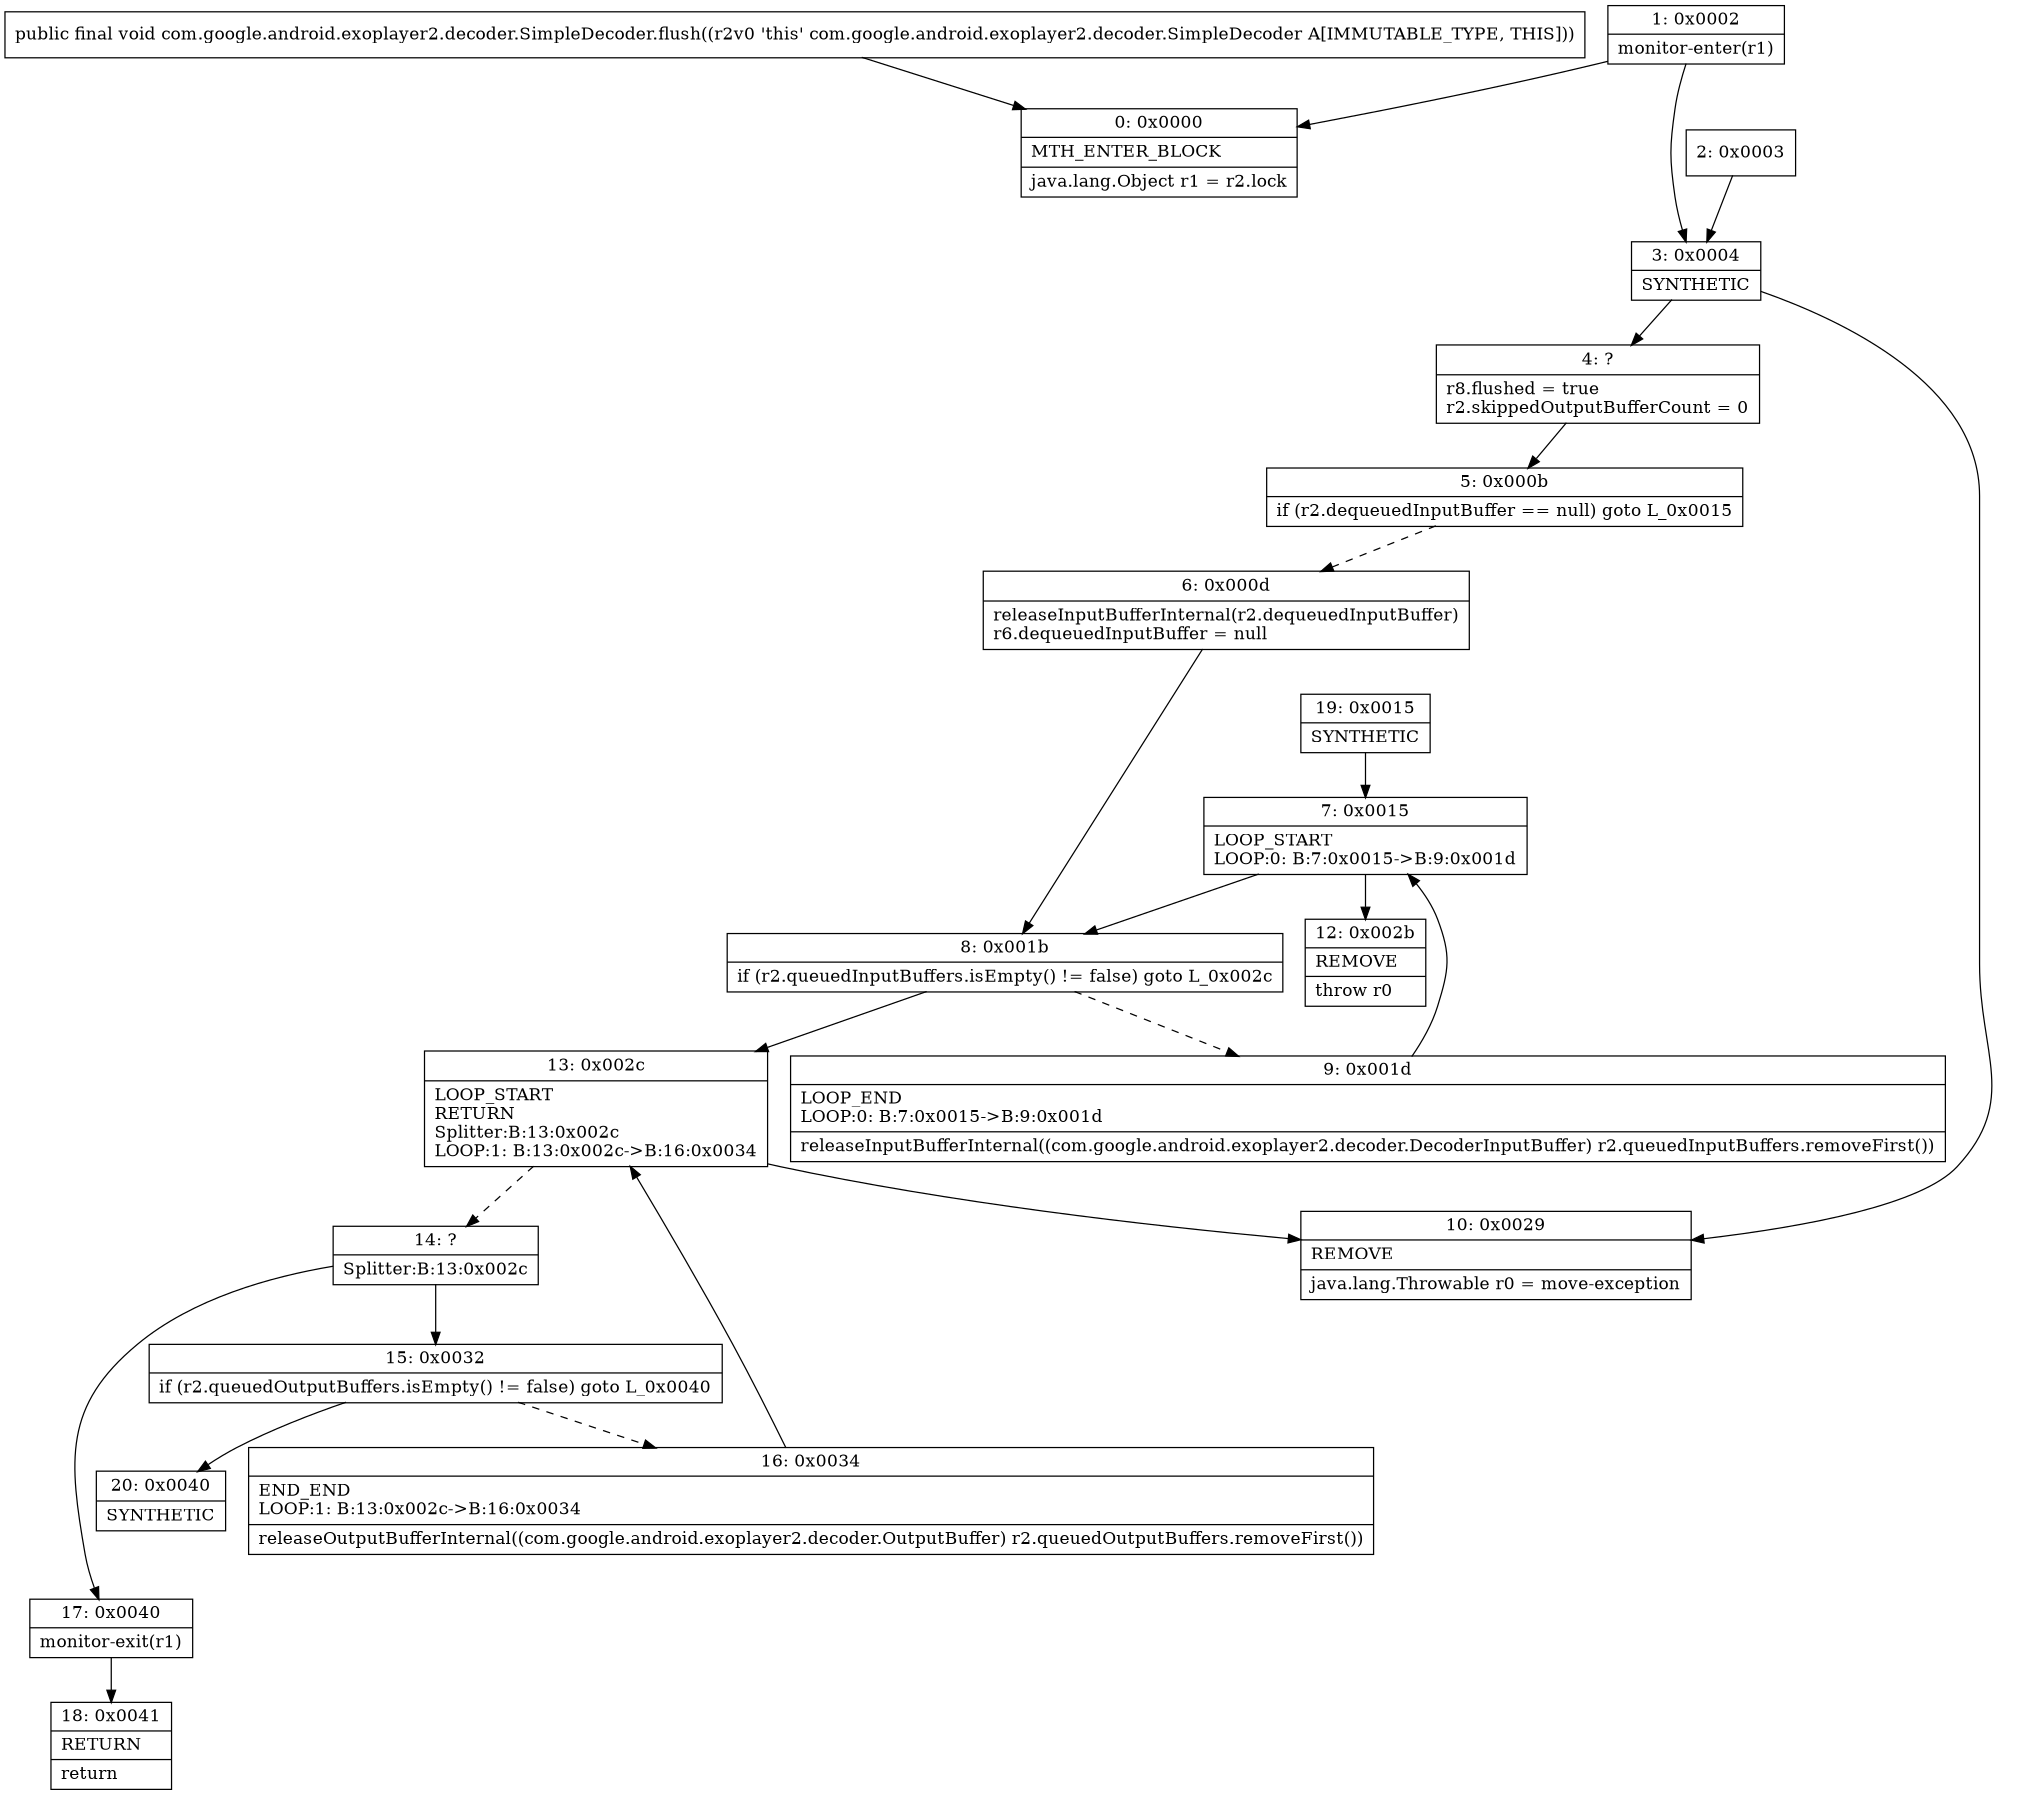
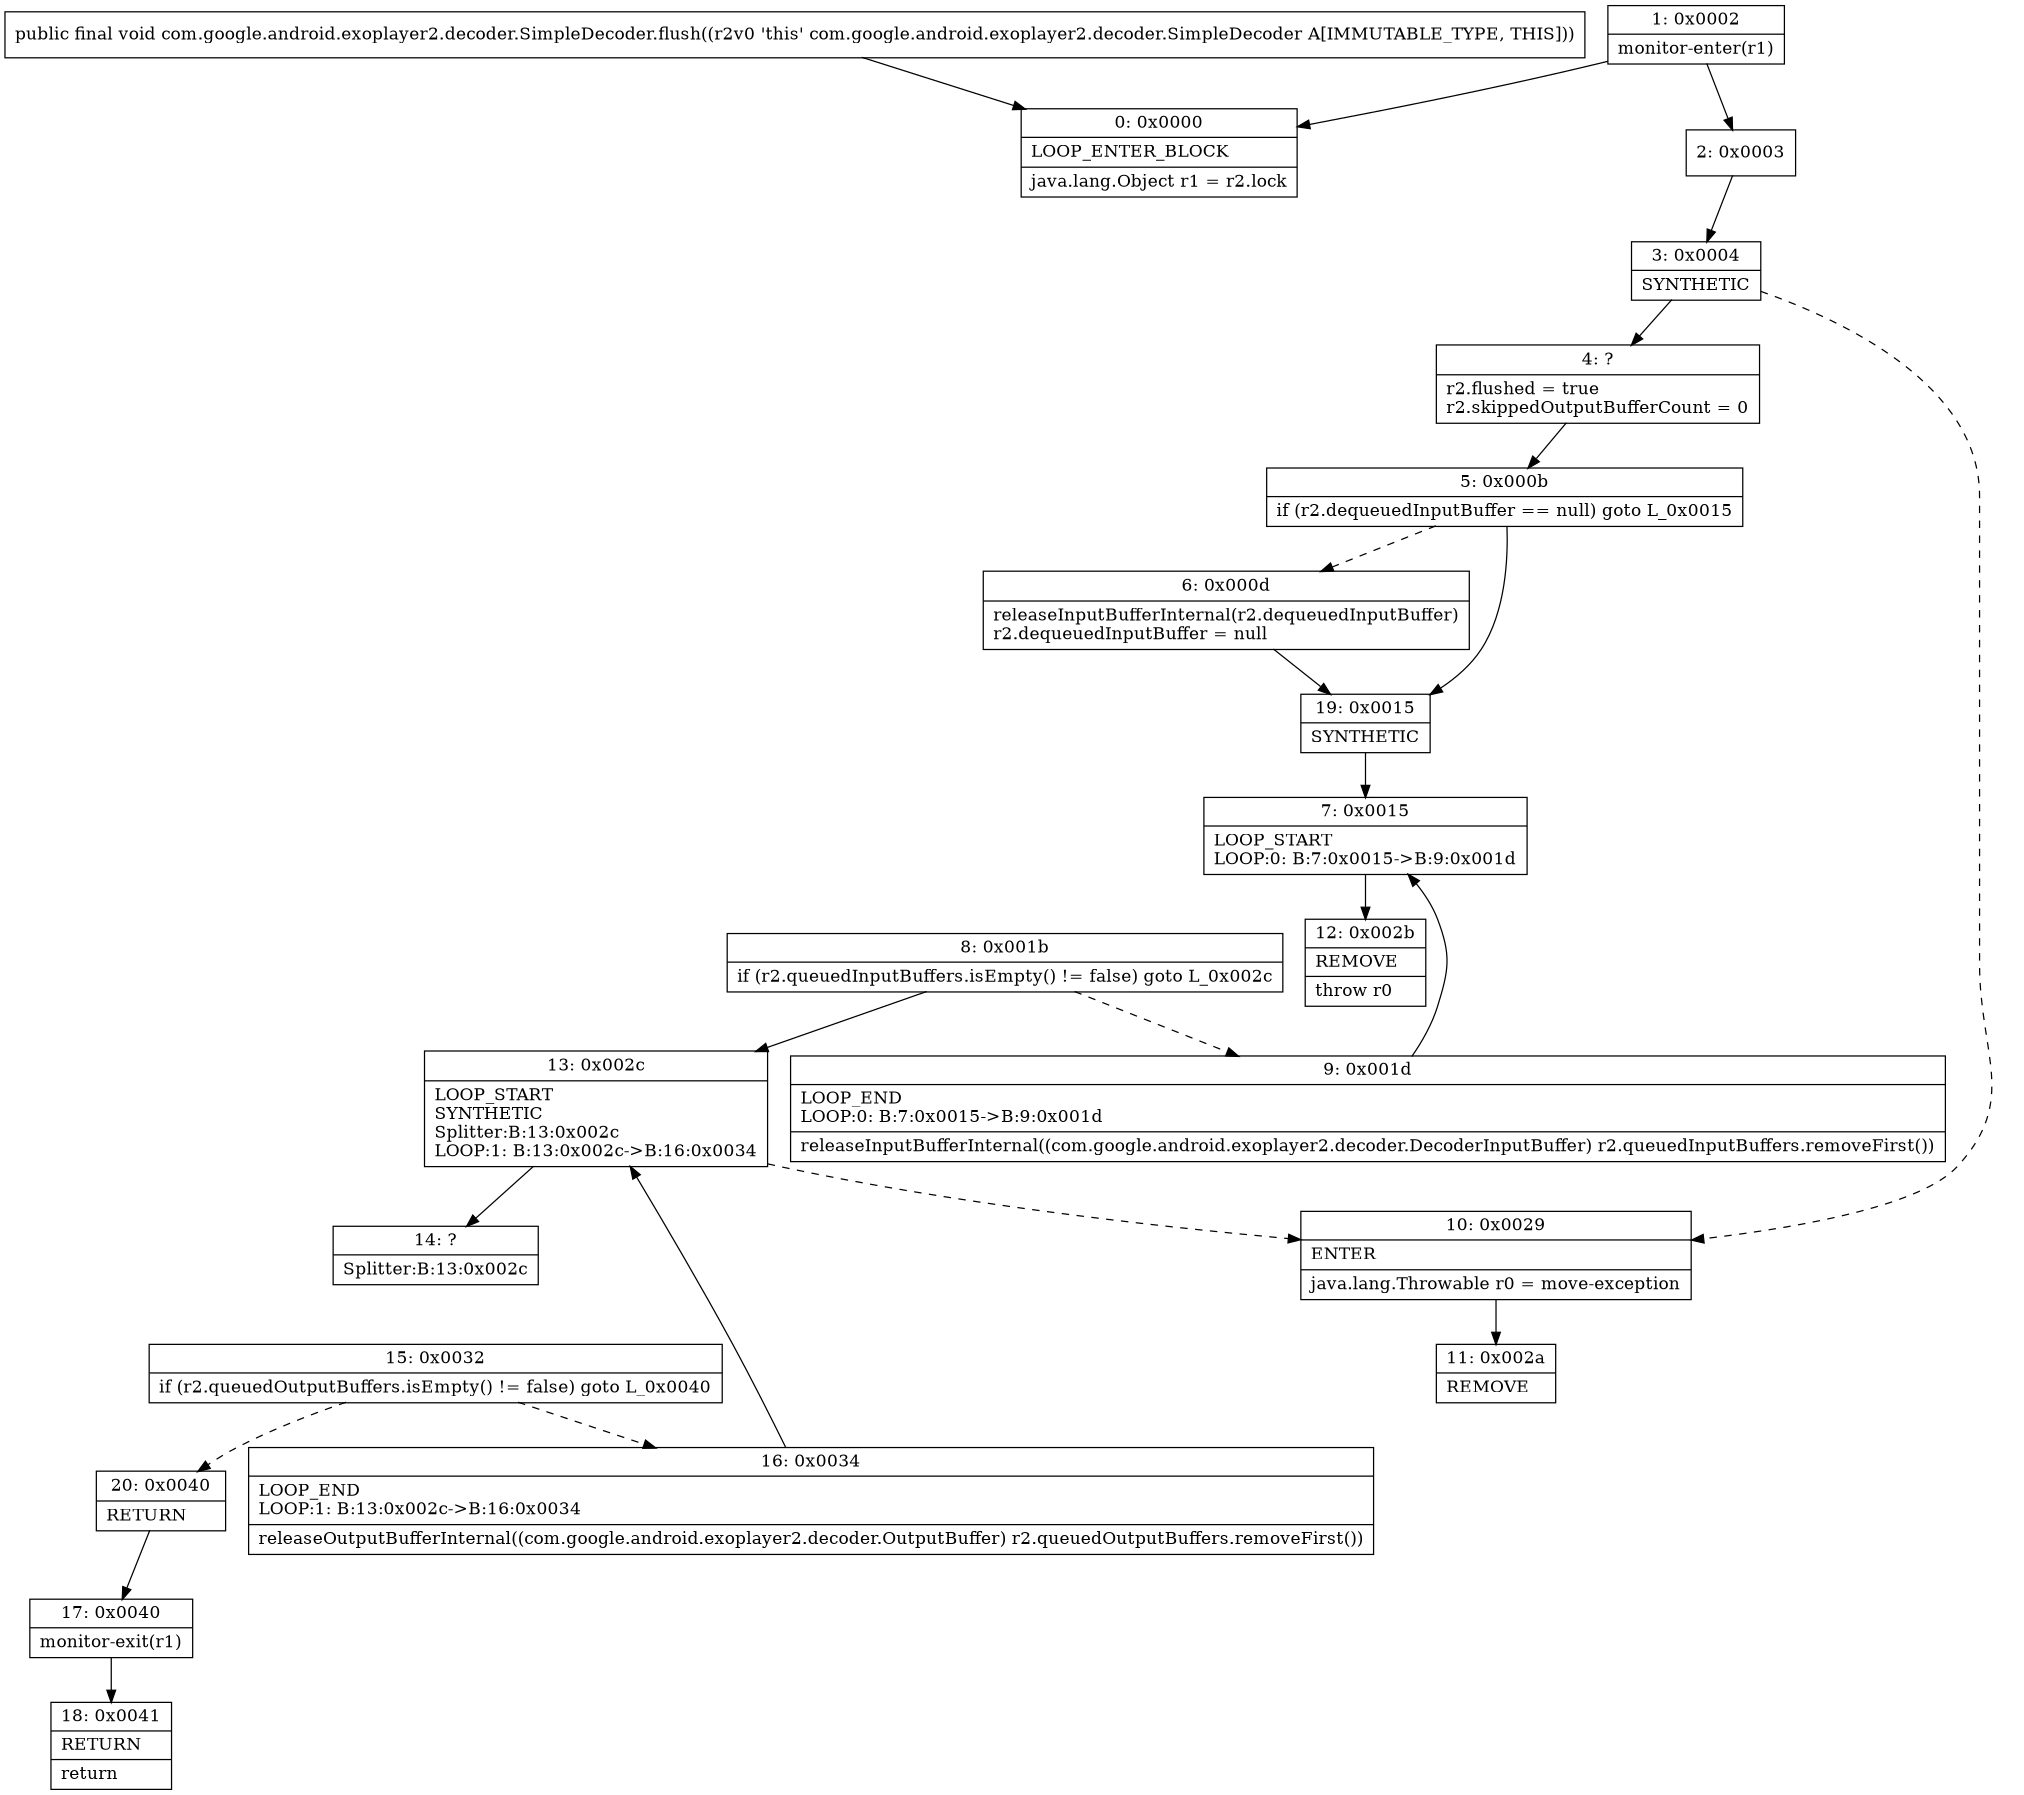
edge "1: 0x0002" -> "3: 0x0004": now "1: 0x0002" -> "2: 0x0003"
node "0: 0x0000": text "MTH_ENTER_BLOCK" -> "LOOP_ENTER_BLOCK"
node "4: ?": text "r8.flushed = true" -> "r2.flushed = true"
edge "5: 0x000b" -> "19: 0x0015": added
node "6: 0x000d": text "r6.dequeuedInputBuffer = null" -> "r2.dequeuedInputBuffer = null"
edge "6: 0x000d" -> "8: 0x001b": now "6: 0x000d" -> "19: 0x0015"
edge "3: 0x0004" -> "10: 0x0029": style solid -> dashed
edge "7: 0x0015" -> "8: 0x001b": removed
node "13: 0x002c": text "RETURN" -> "SYNTHETIC"
edge "13: 0x002c" -> "14: ?": style dashed -> solid
edge "13: 0x002c" -> "10: 0x0029": style solid -> dashed
node "10: 0x0029": text "REMOVE" -> "ENTER"
edge "14: ?" -> "15: 0x0032": removed
edge "14: ?" -> "17: 0x0040": now "20: 0x0040" -> "17: 0x0040"
node "11: 0x002a": added
edge "15: 0x0032" -> "20: 0x0040": style solid -> dashed
node "16: 0x0034": text "END_END" -> "LOOP_END"
node "20: 0x0040": text "SYNTHETIC" -> "RETURN"
